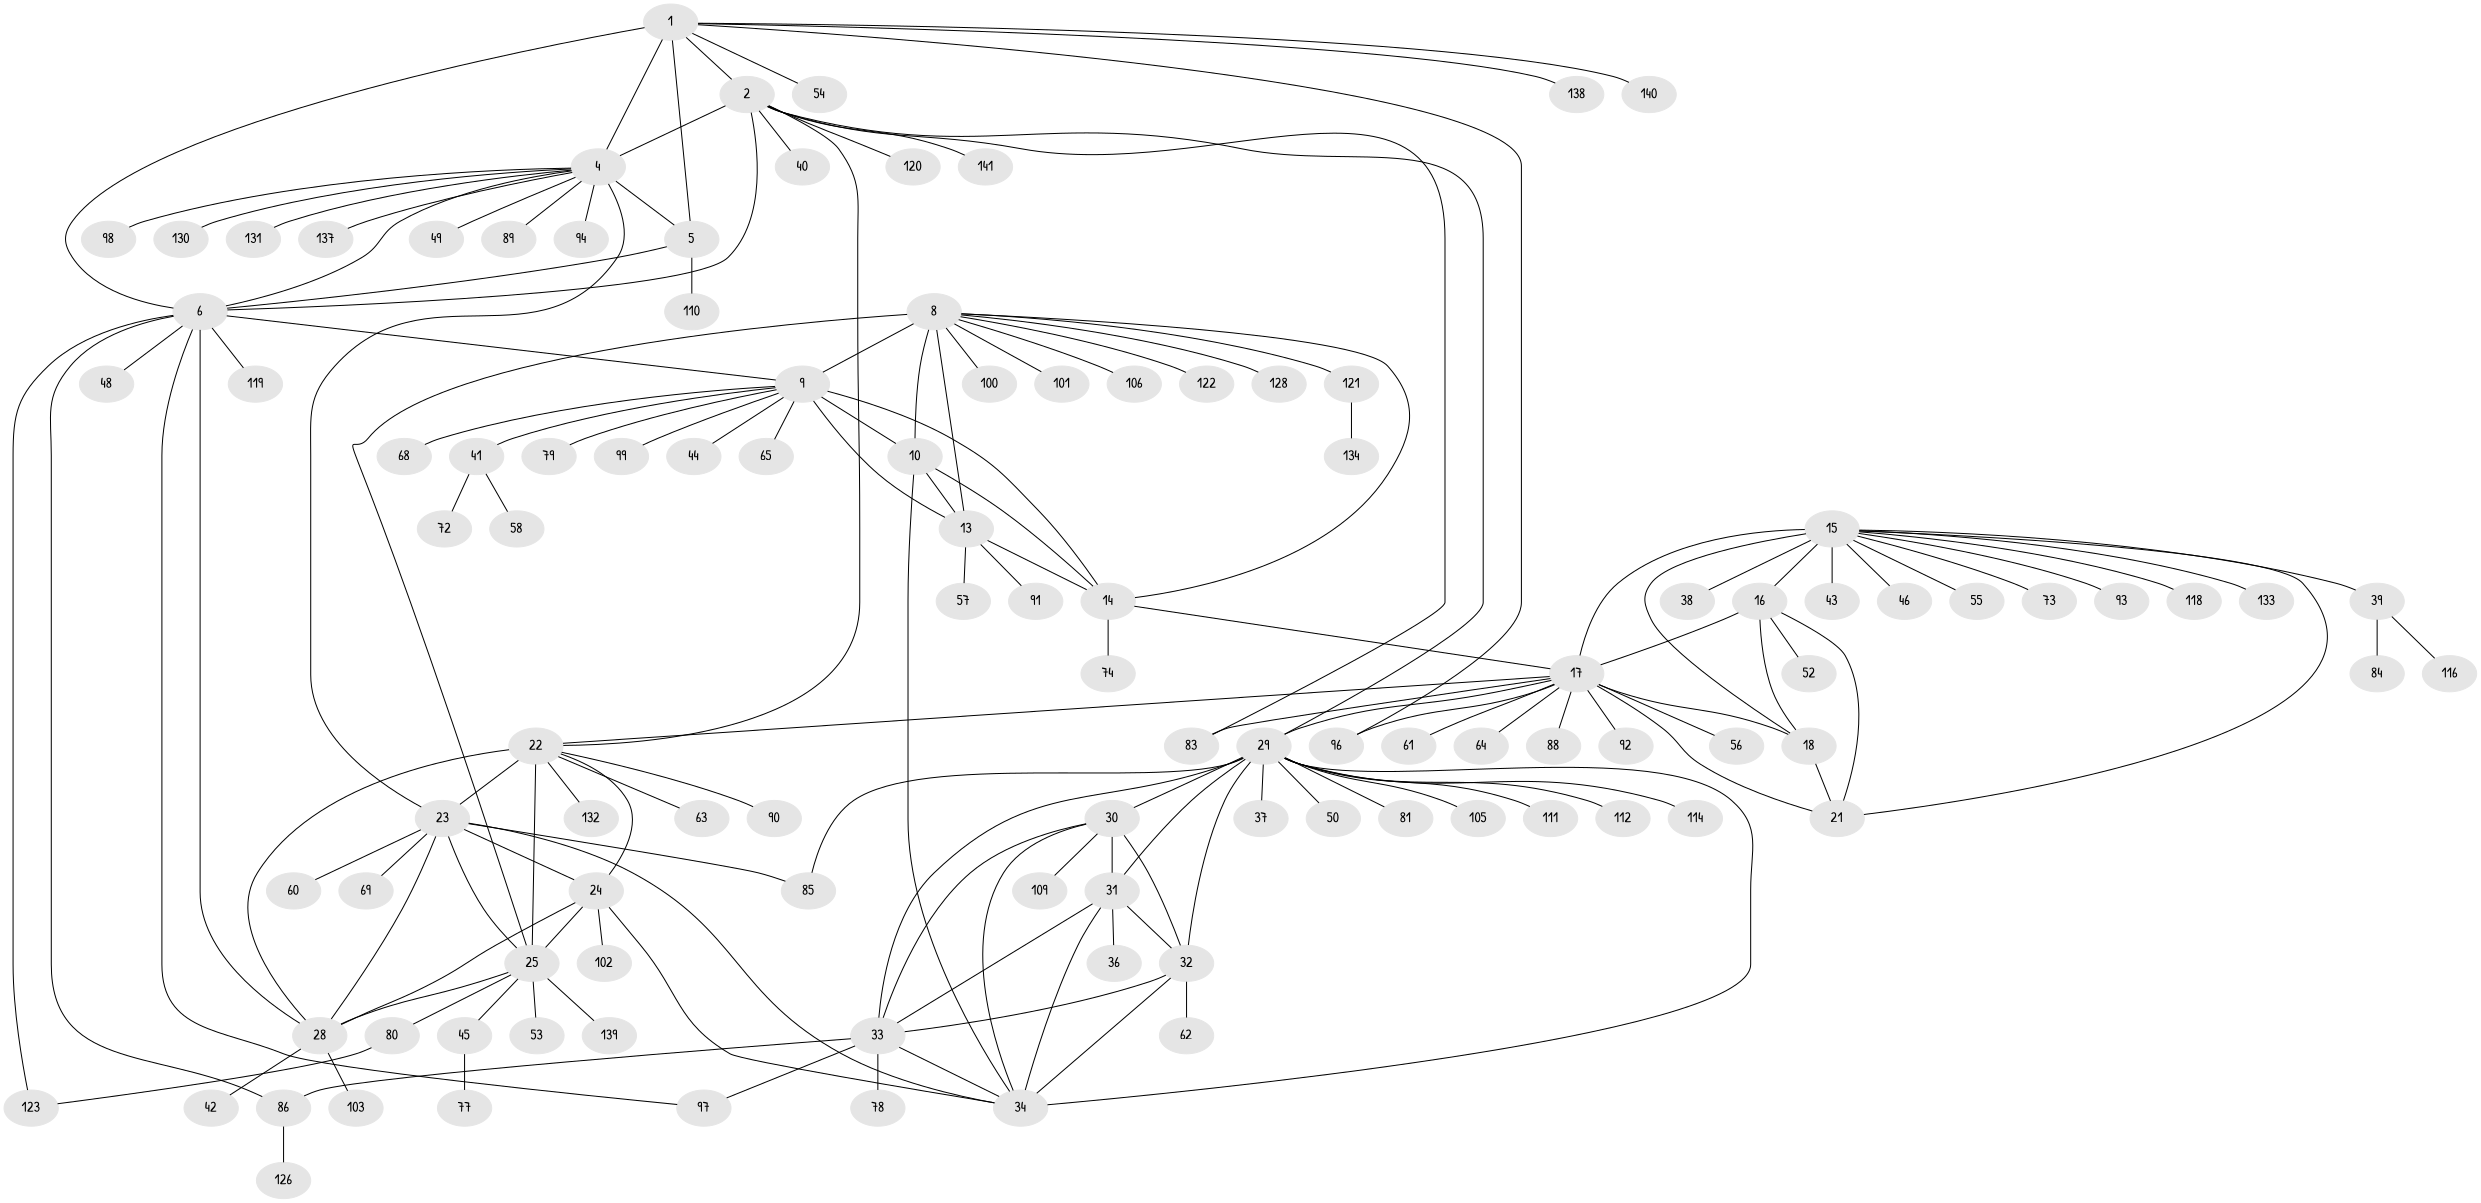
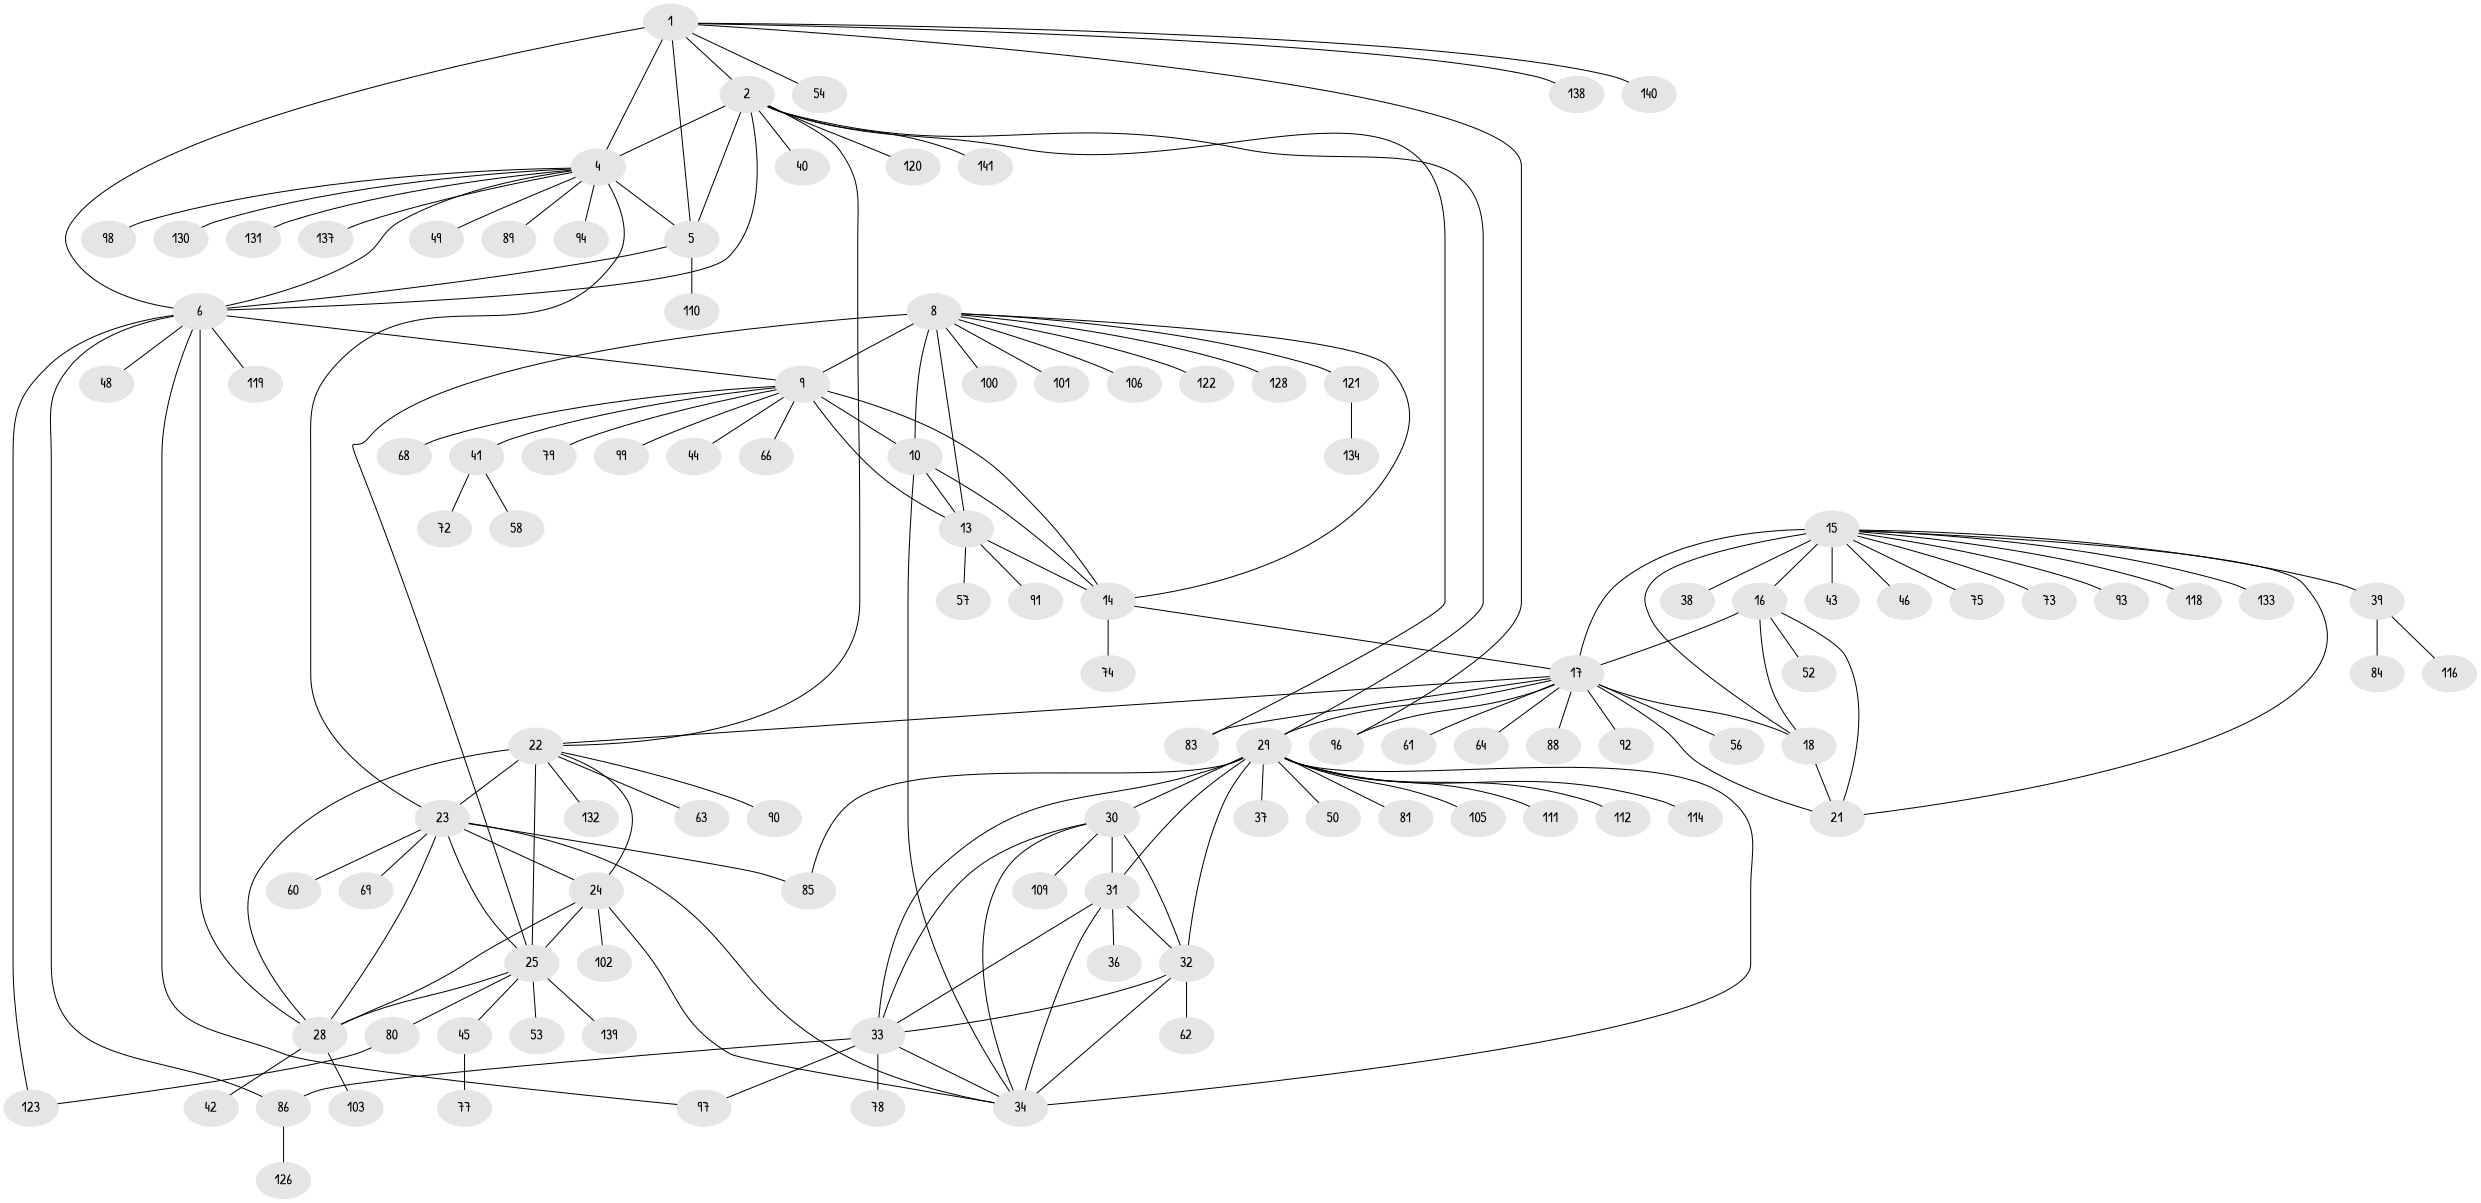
edge "2" -- "5": added
node "65": label "65" -> "66"
node "55": label "55" -> "75"
